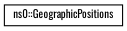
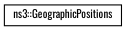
node "ns0::GeographicPositions": label "ns0::GeographicPositions" -> "ns3::GeographicPositions"
